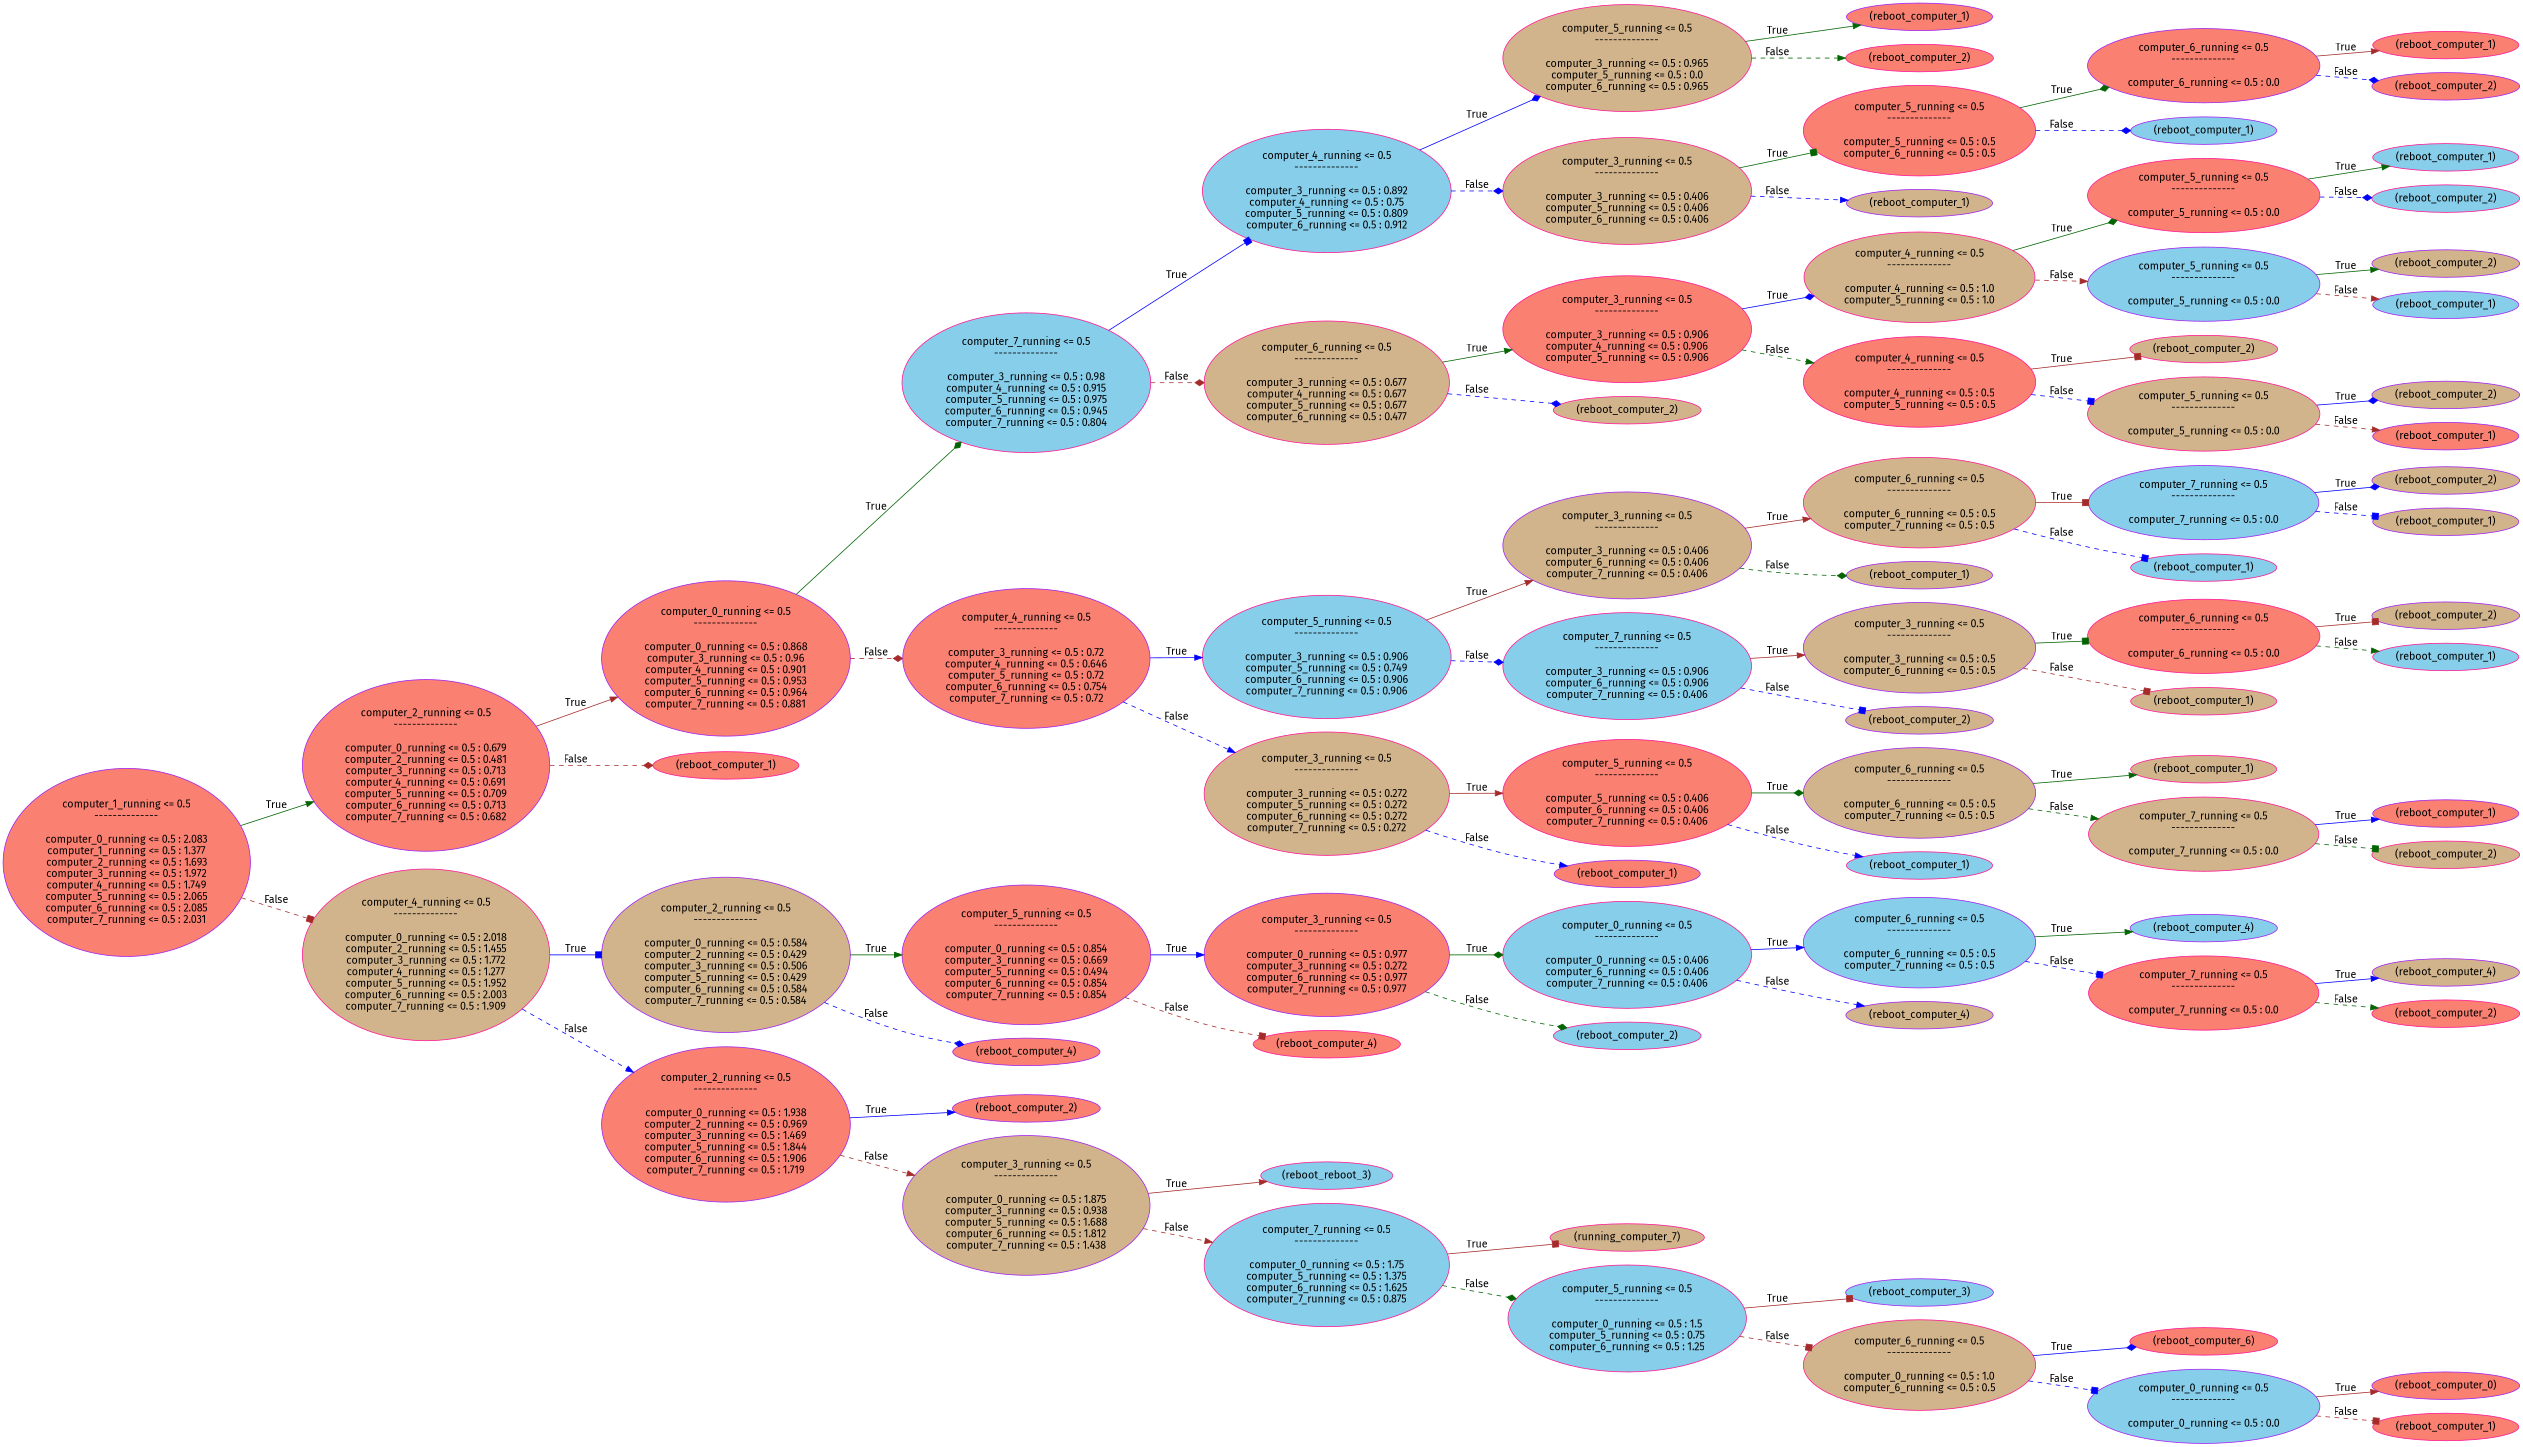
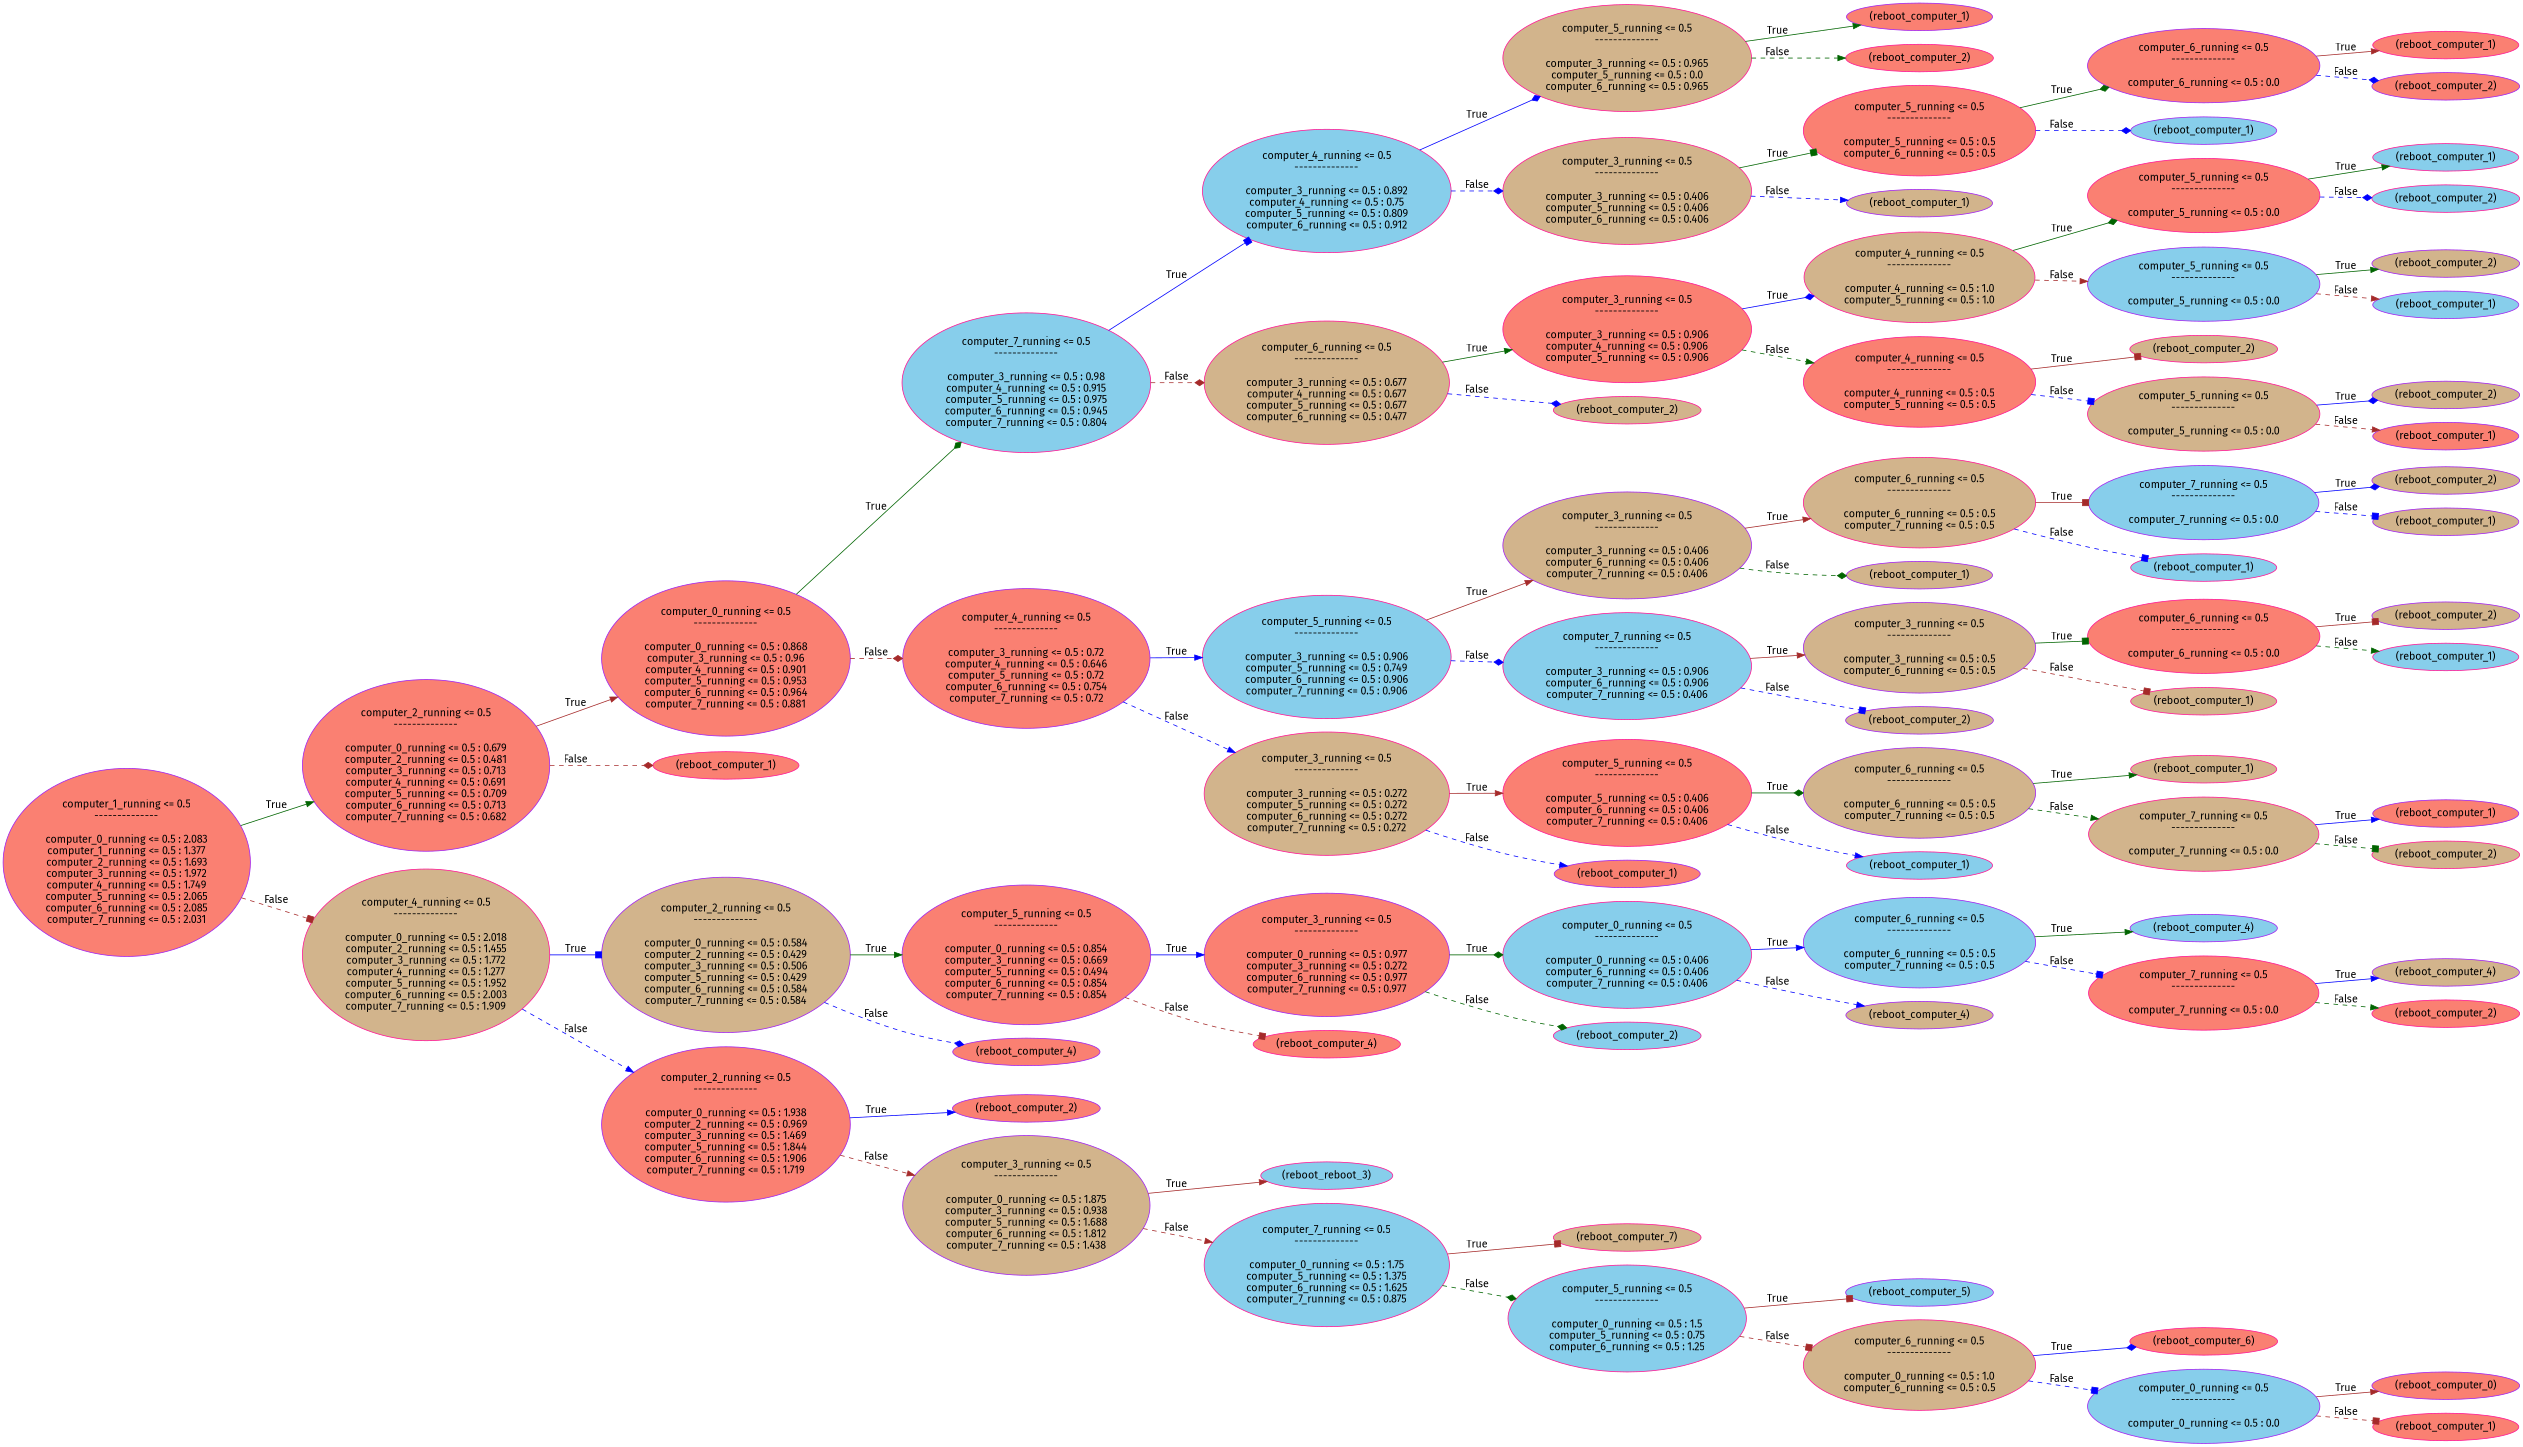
node "(running_computer_7)": label "(running_computer_7)" -> "(reboot_computer_7)"
node "(reboot_computer_3)": label "(reboot_computer_3)" -> "(reboot_computer_5)"
